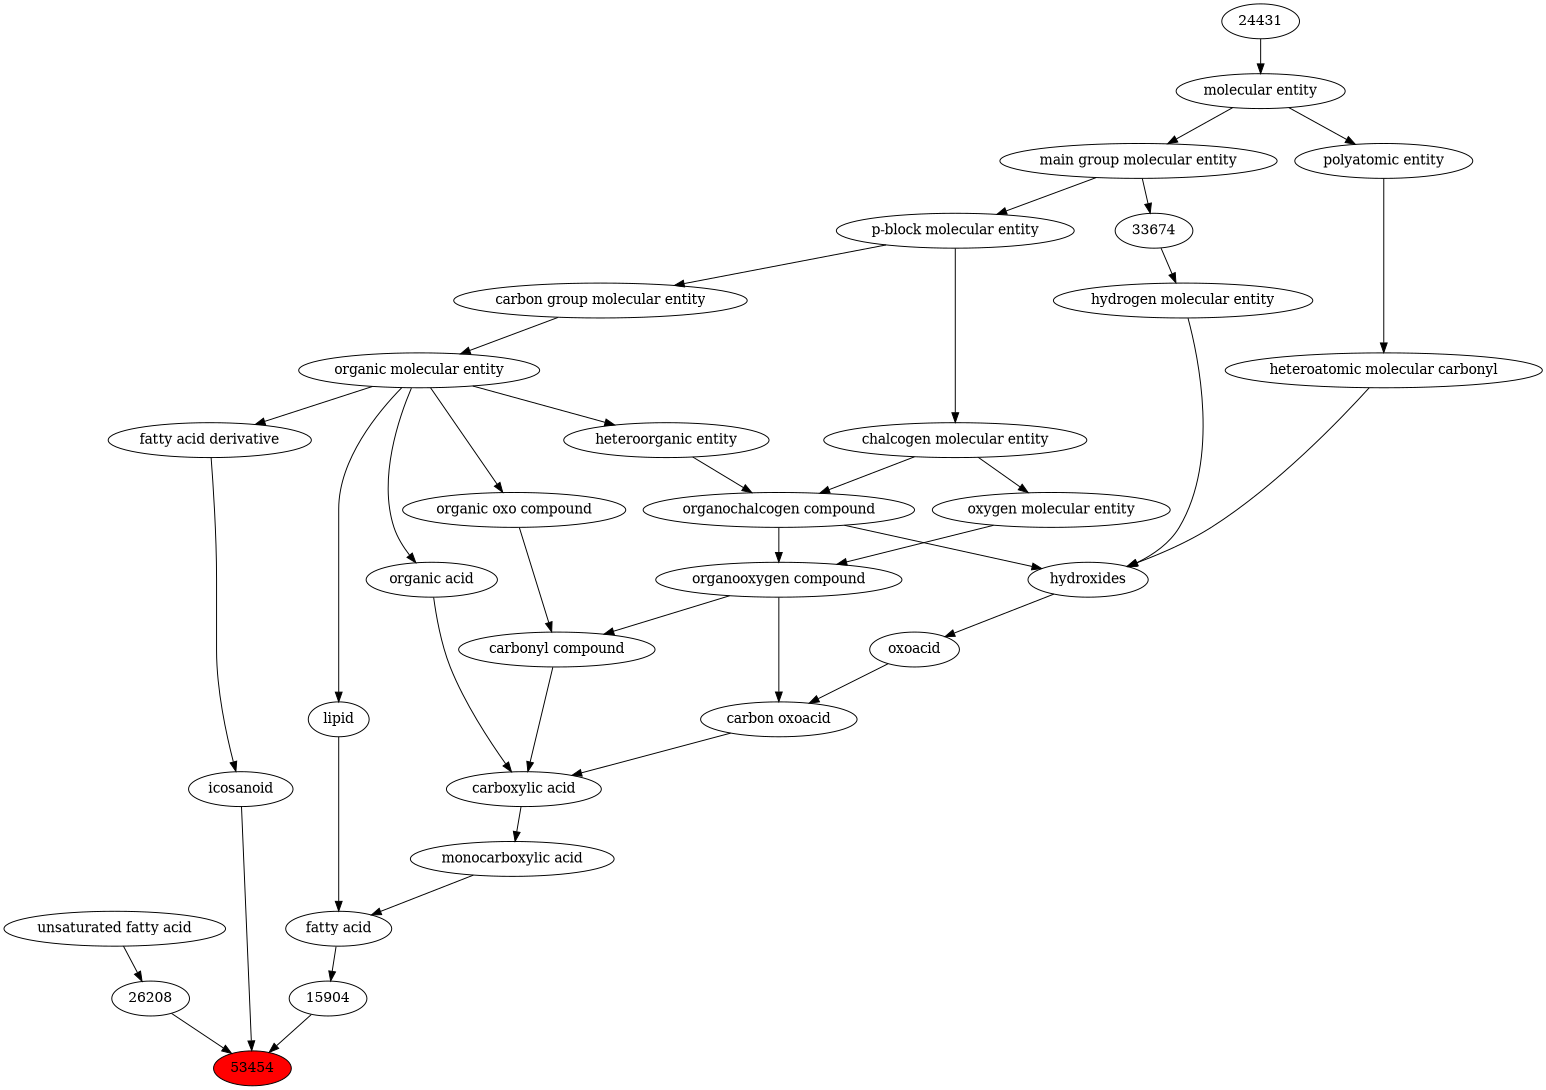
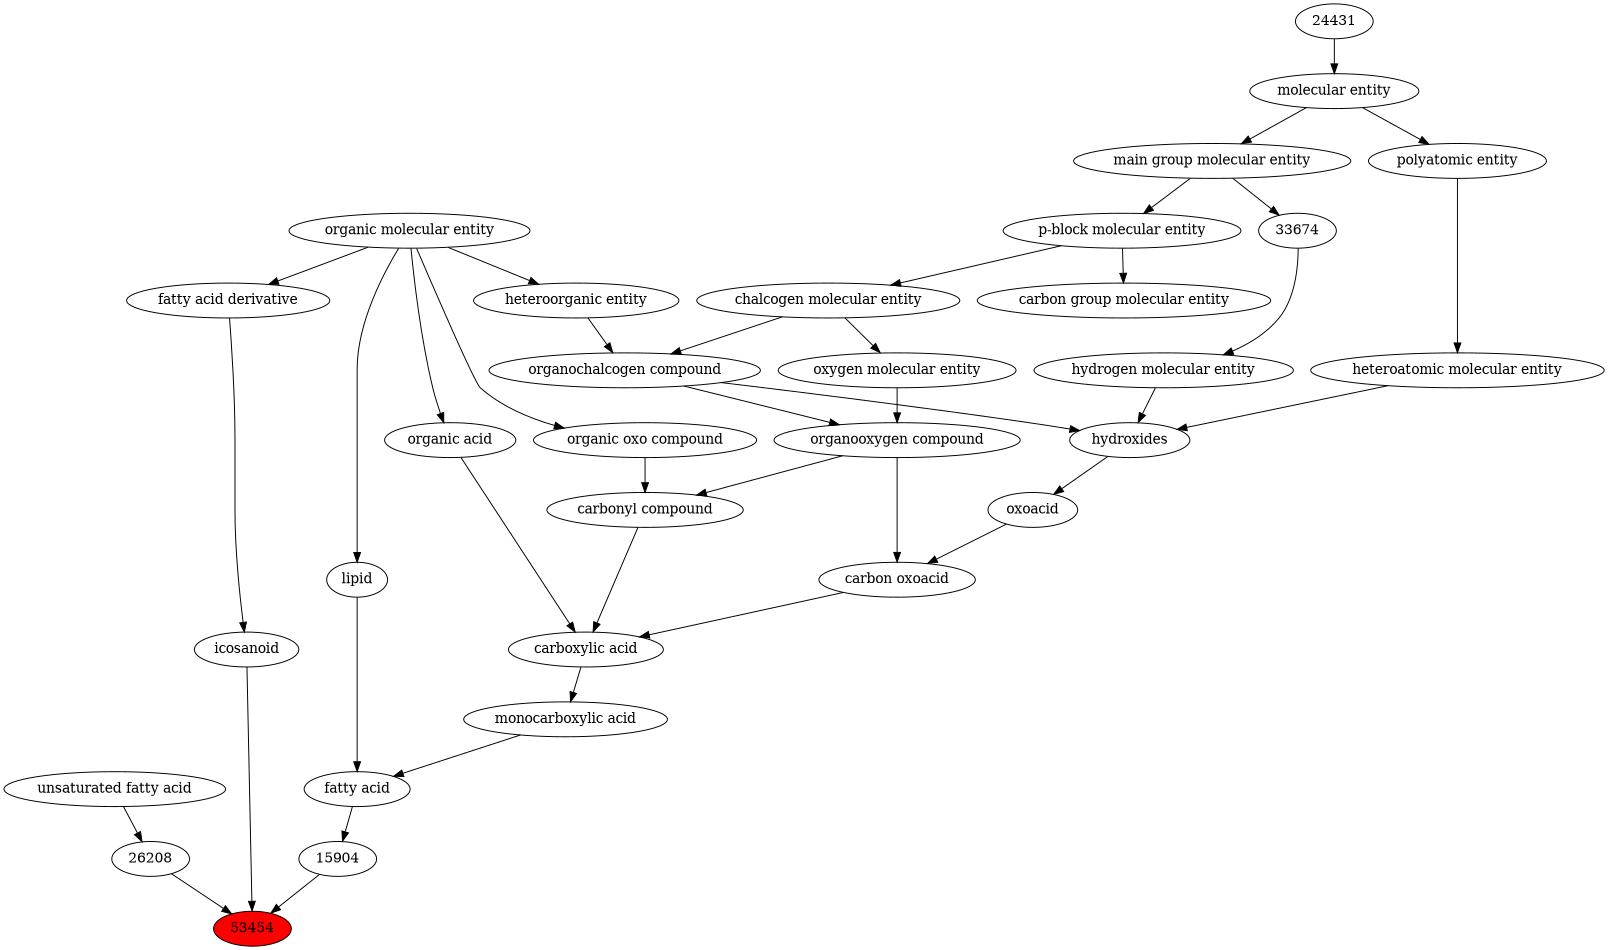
edge "carbon group molecular entity" -> "organic molecular entity": removed
node "heteroatomic molecular carbonyl": label "heteroatomic molecular carbonyl" -> "heteroatomic molecular entity"
